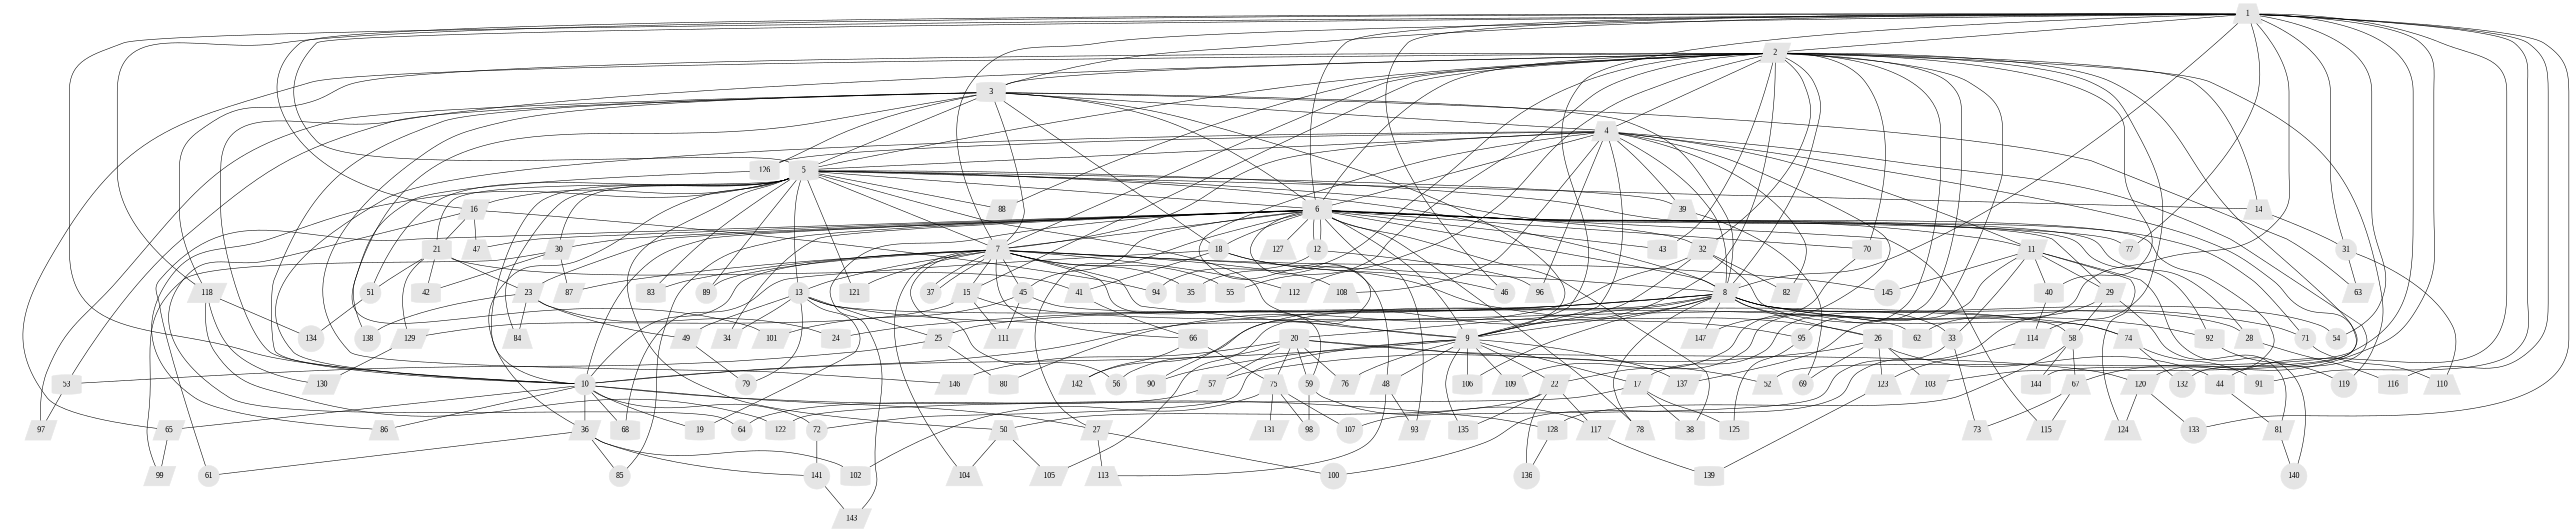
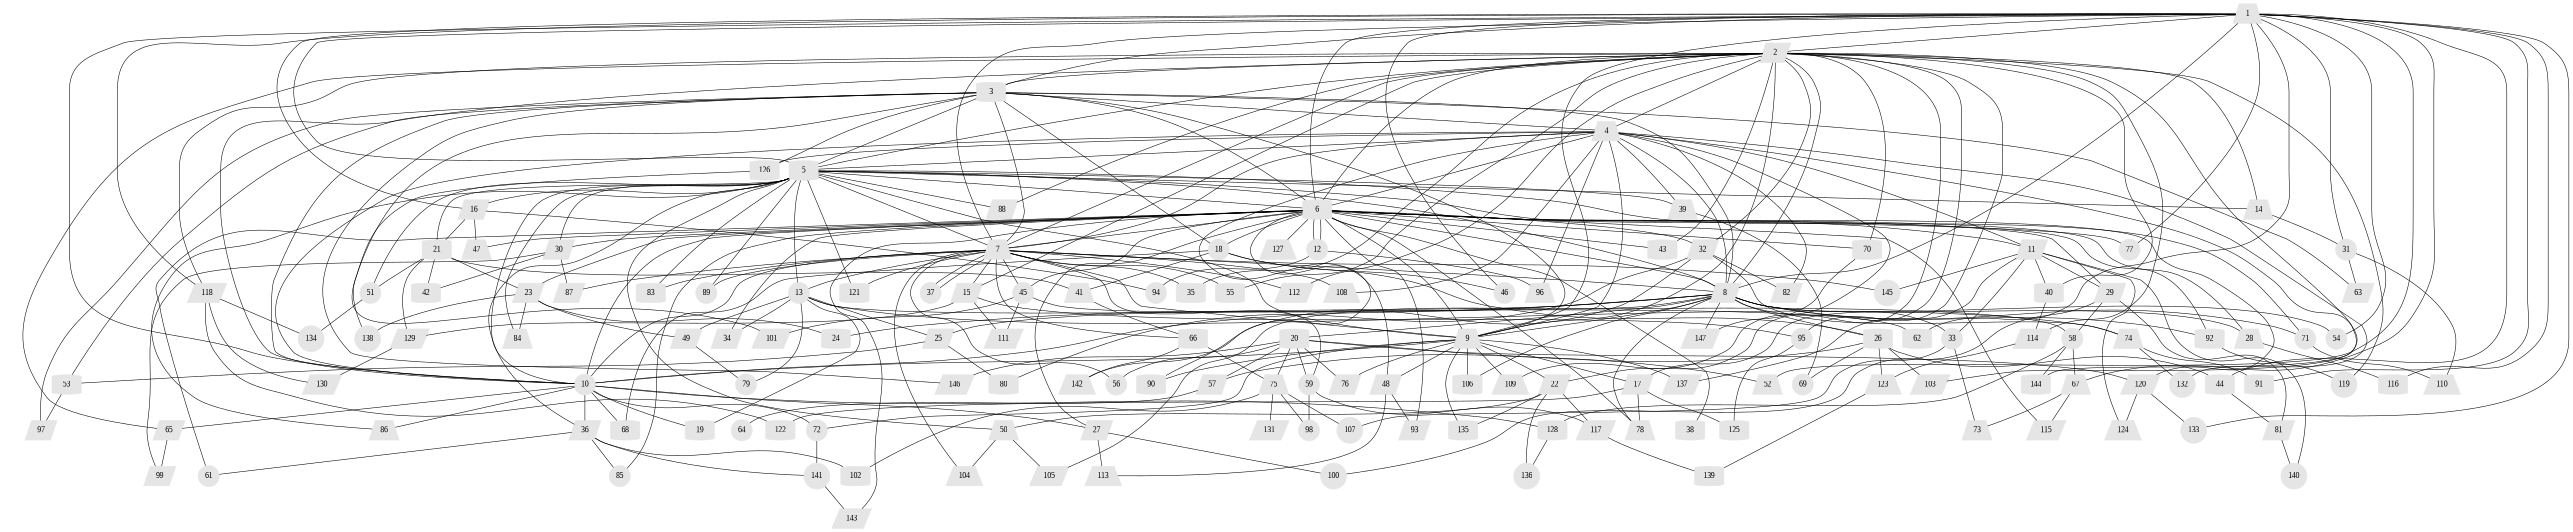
edge "17" -- "38": now "17" -- "78"
edge "16" -- "64": removed
